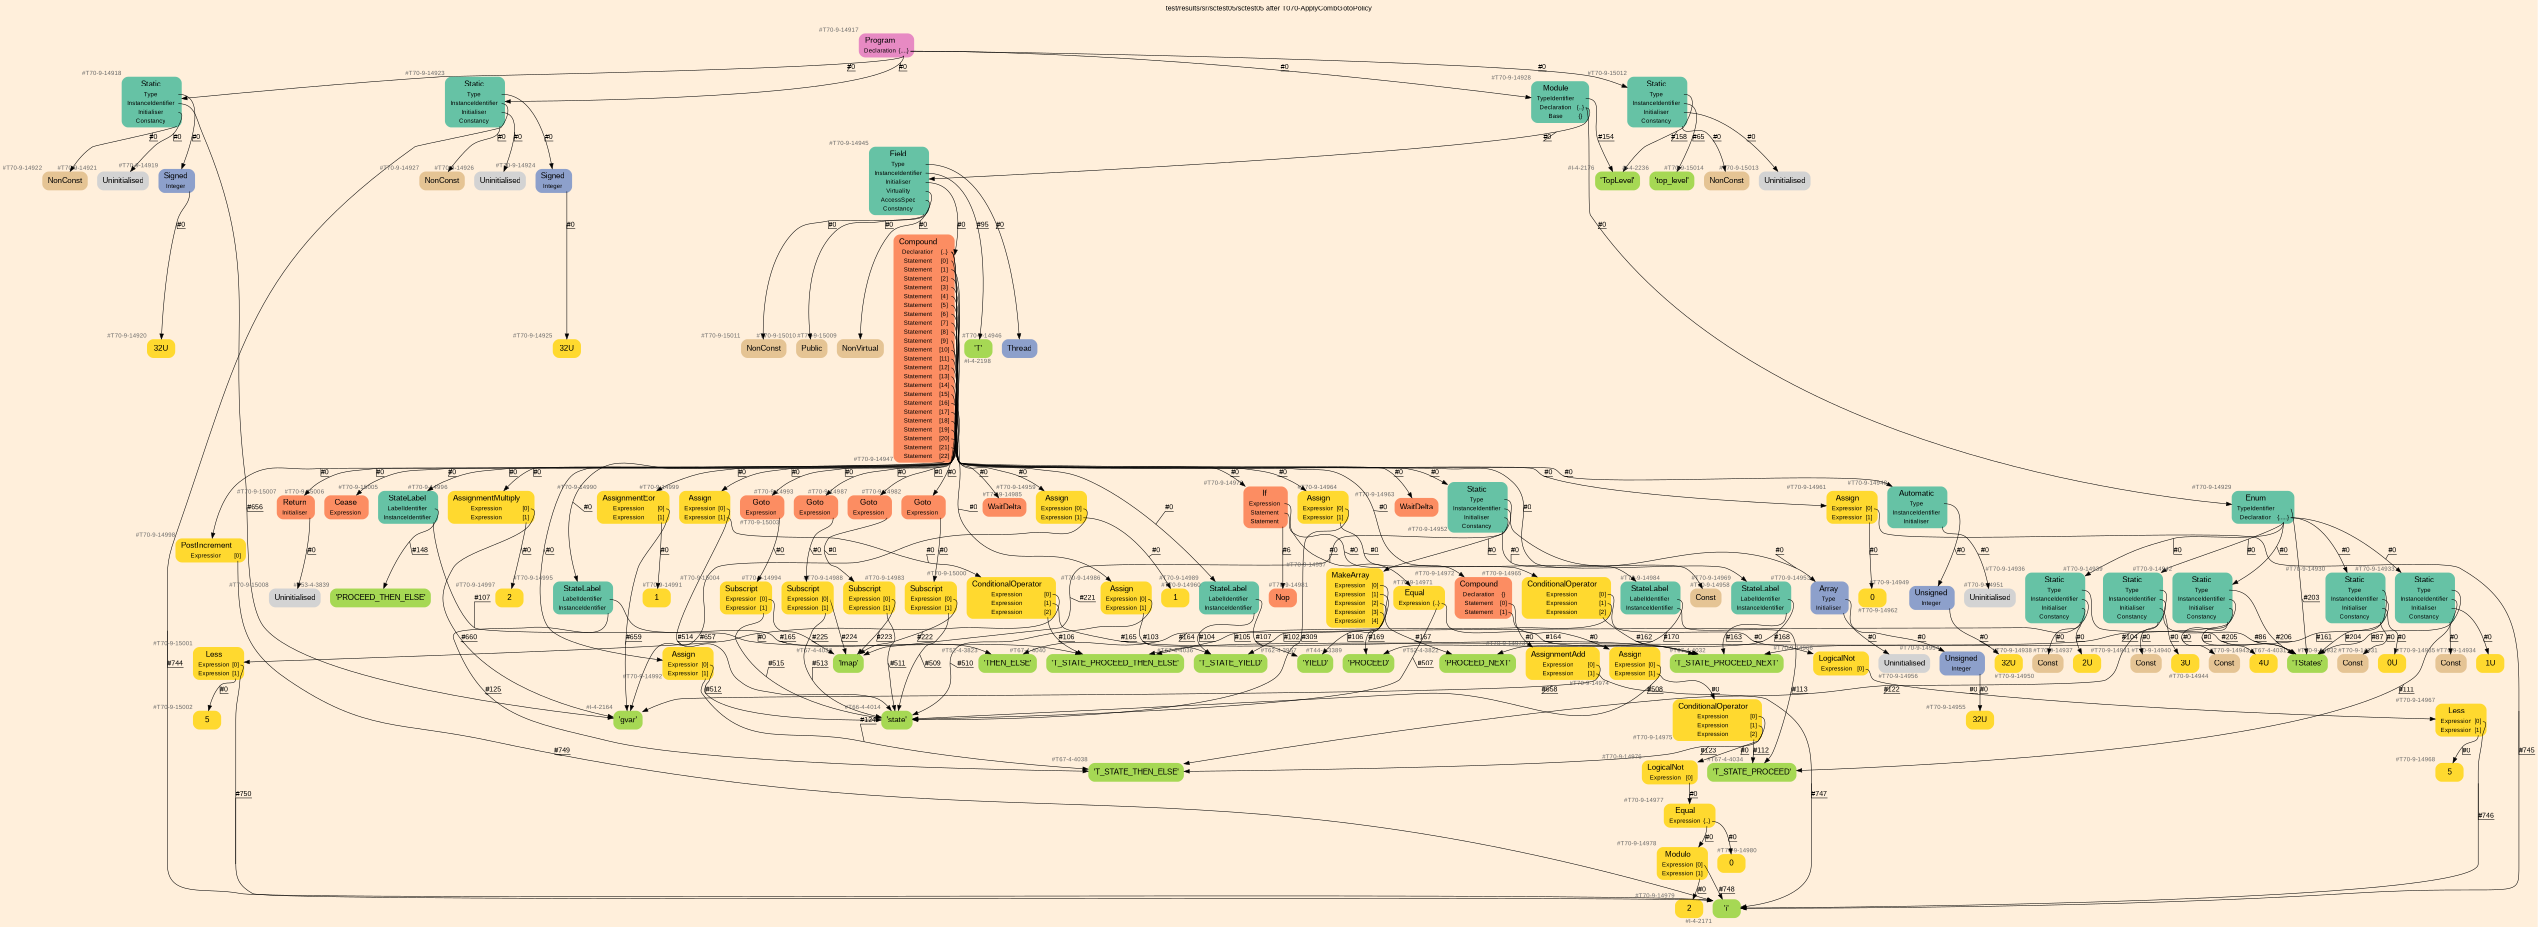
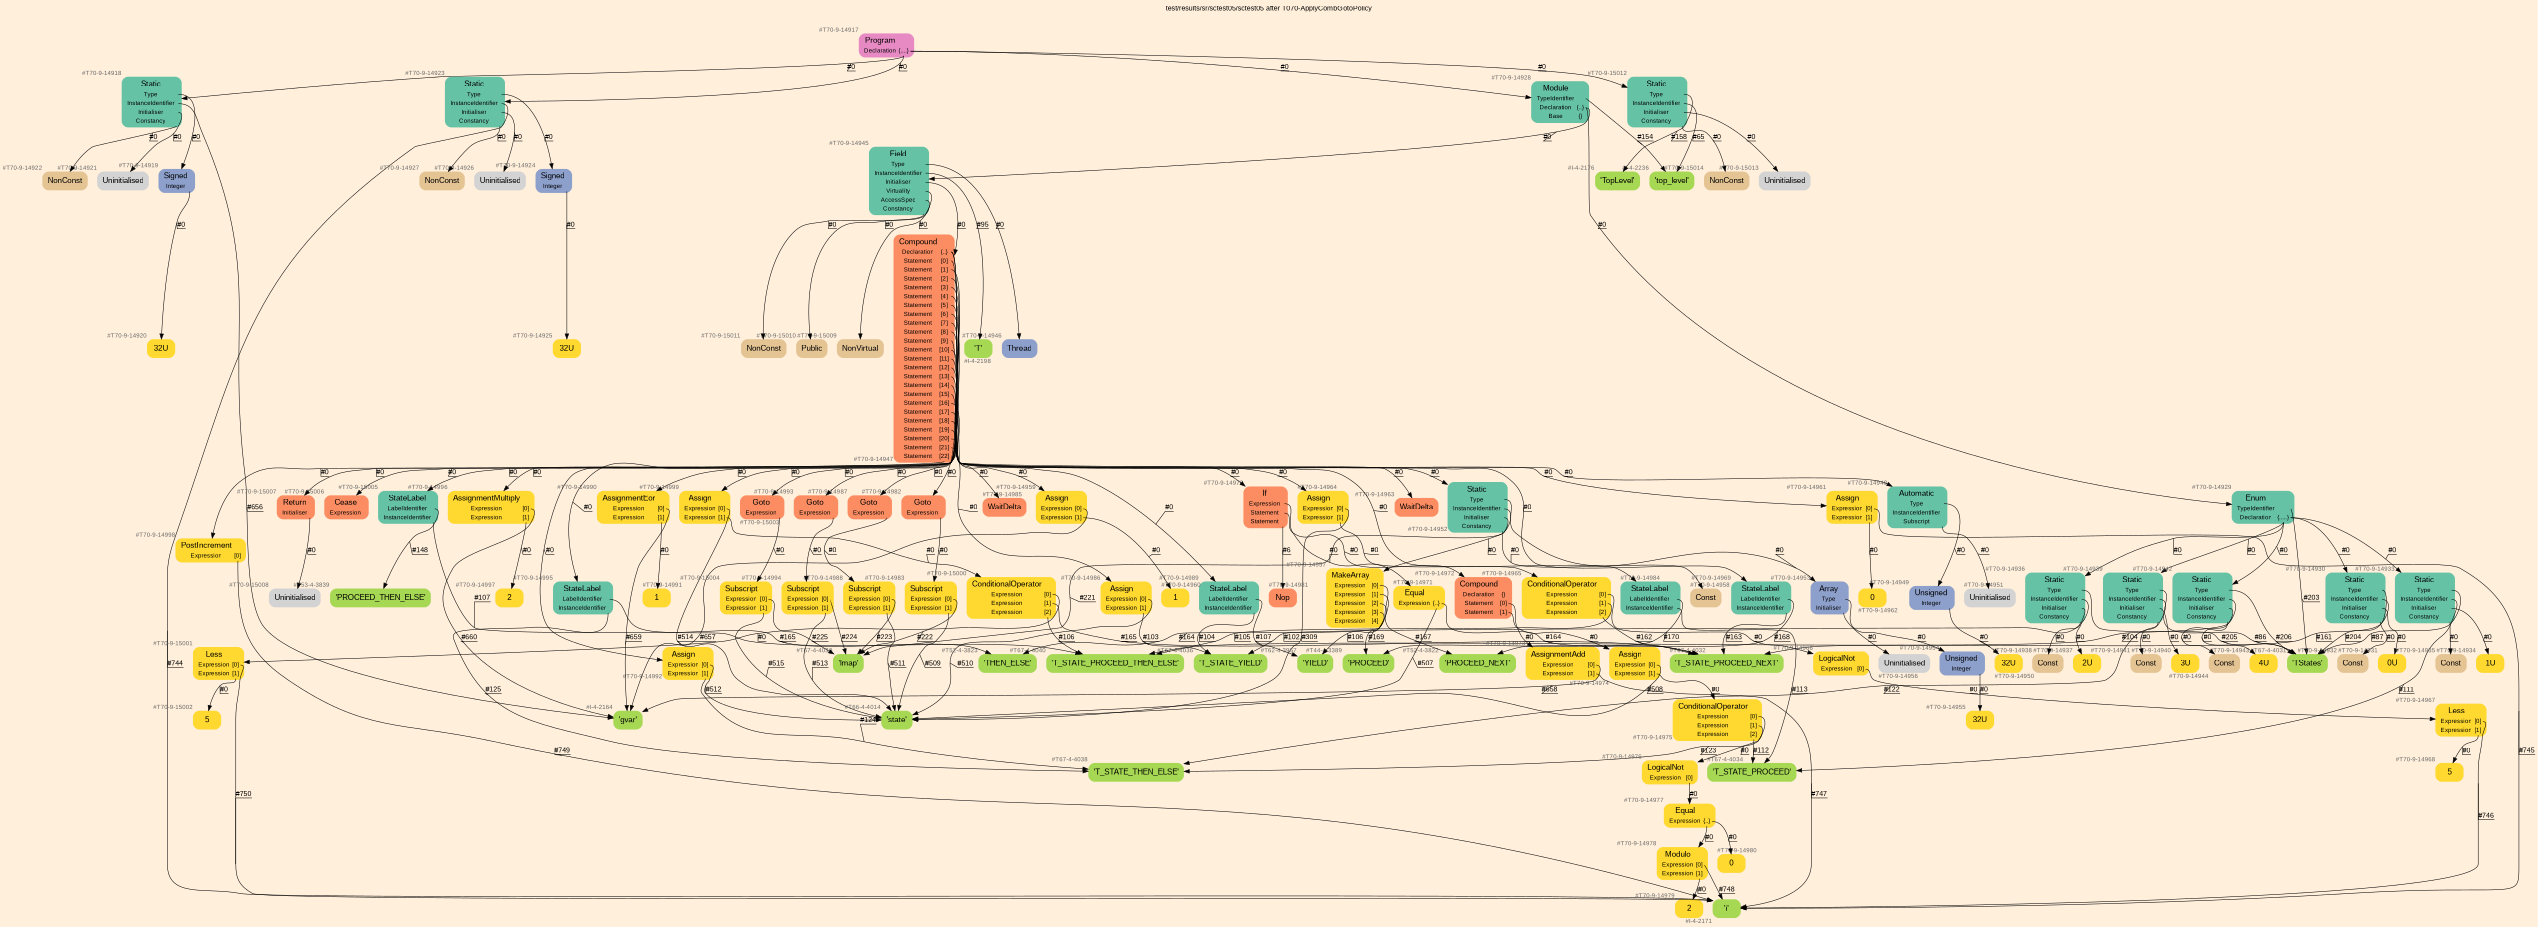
edge "Module" -> "'TopLevel'": now "Module" -> "'top_level'"
node "Automatic": text "Initialiser" -> "Subscript"
